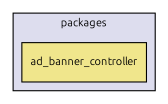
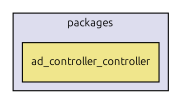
node "ad_banner_controller": label "ad_banner_controller" -> "ad_controller_controller"
